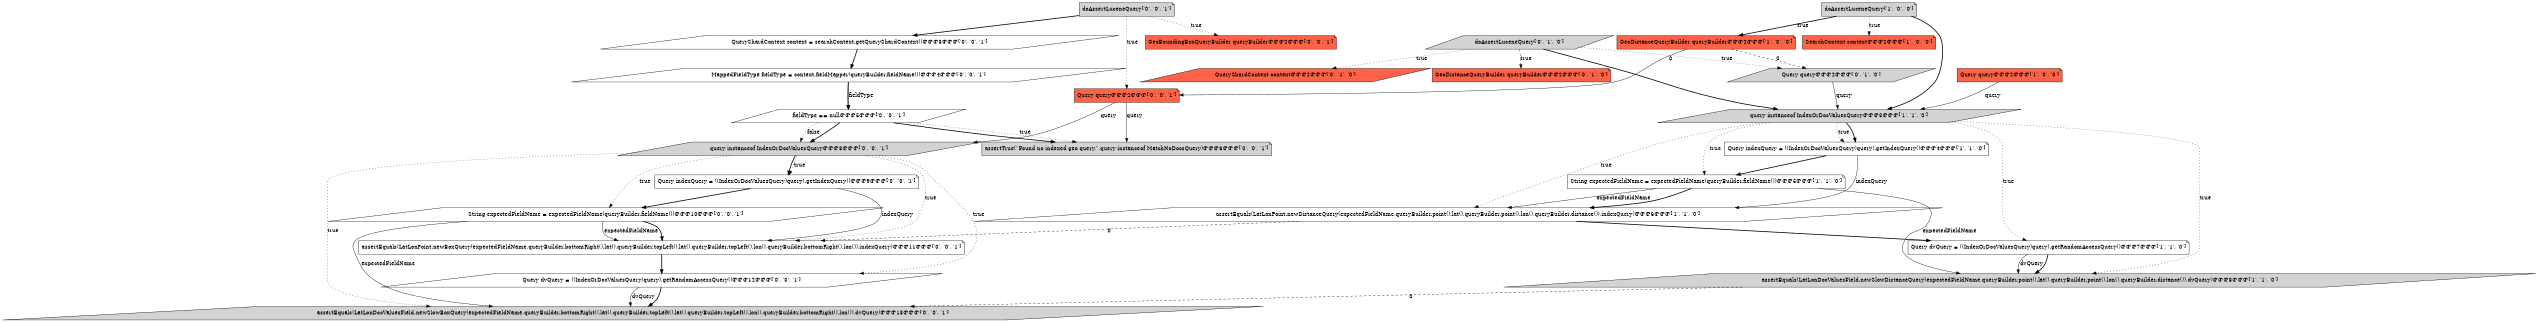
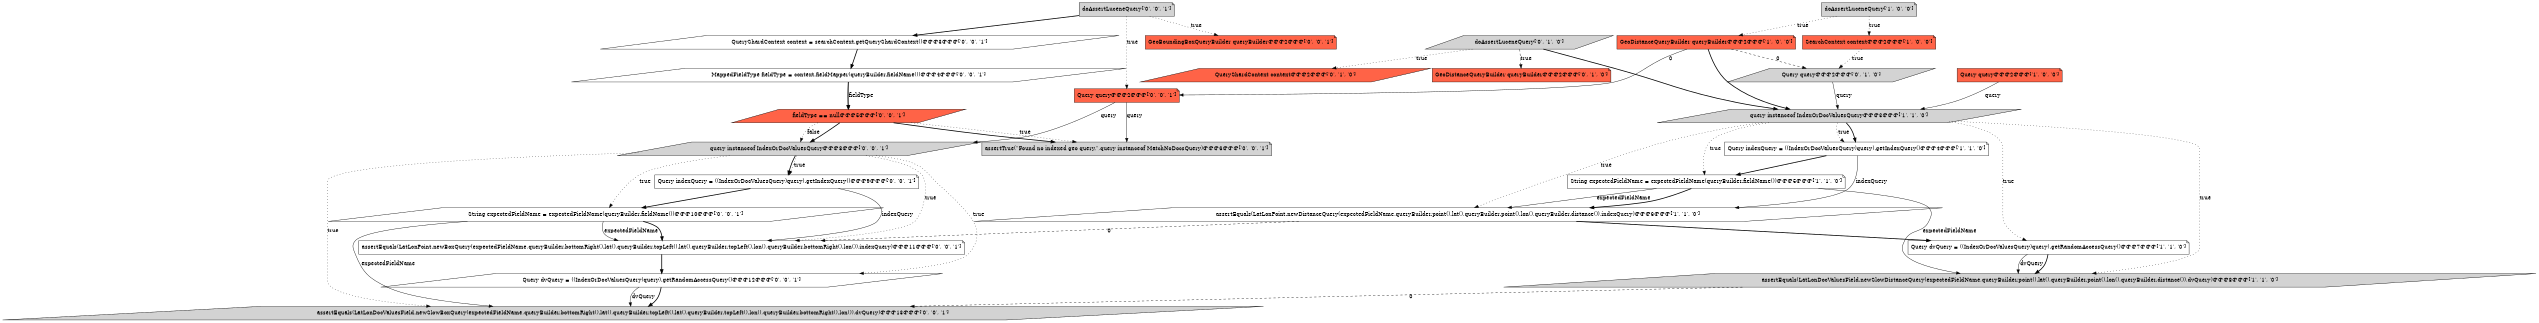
edge "doAssertLuceneQuery['1', '0', '0']" -> "GeoDistanceQueryBuilder queryBuilder@@@2@@@['1', '0', '0']": style bold -> dotted
edge "doAssertLuceneQuery['0', '1', '0']" -> "Query query@@@2@@@['0', '1', '0']": now "SearchContext context@@@2@@@['1', '0', '0']" -> "Query query@@@2@@@['0', '1', '0']"
edge "doAssertLuceneQuery['1', '0', '0']" -> "query instanceof IndexOrDocValuesQuery@@@3@@@['1', '1', '0']": now "GeoDistanceQueryBuilder queryBuilder@@@2@@@['1', '0', '0']" -> "query instanceof IndexOrDocValuesQuery@@@3@@@['1', '1', '0']"
node "fieldType == null@@@5@@@['0', '0', '1']": fillcolor white -> tomato
